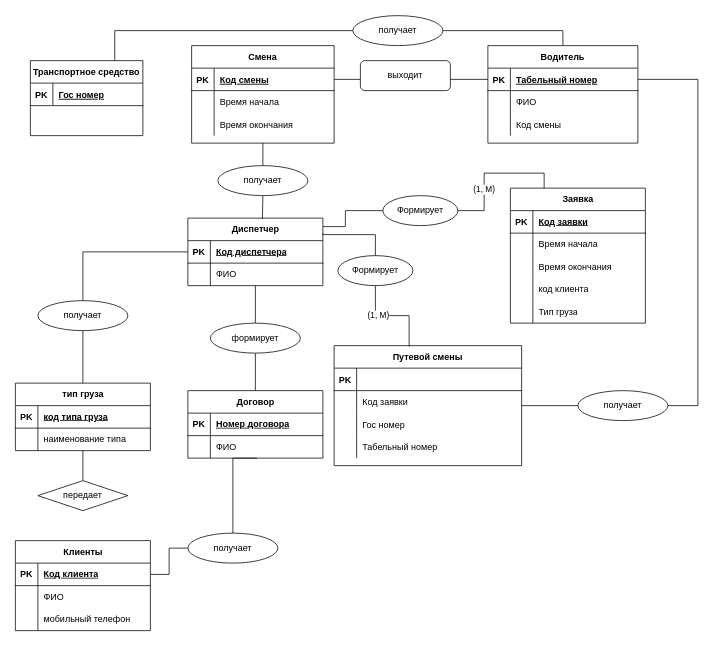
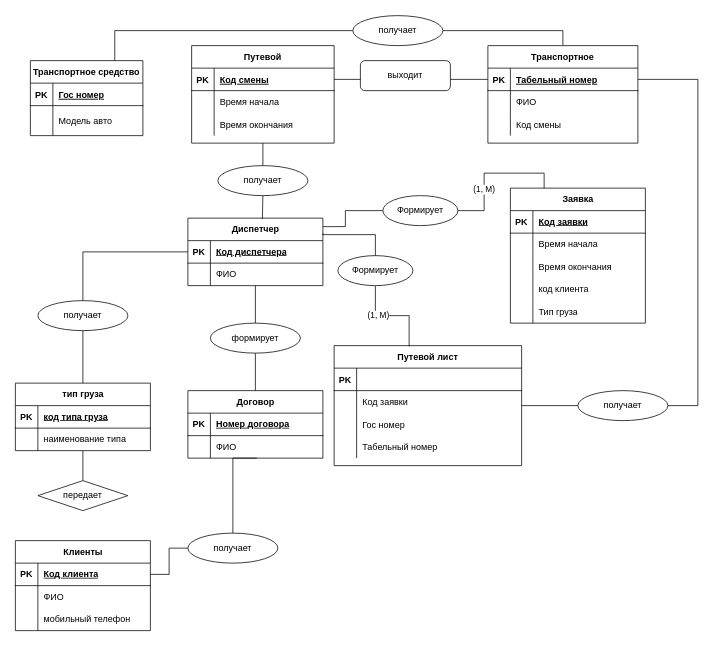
node "Смена": label "Смена" -> "Путевой"
node "Водитель": label "Водитель" -> "Транспортное"
node "Модель авто": added
node "Путевой смены": label "Путевой смены" -> "Путевой лист"
